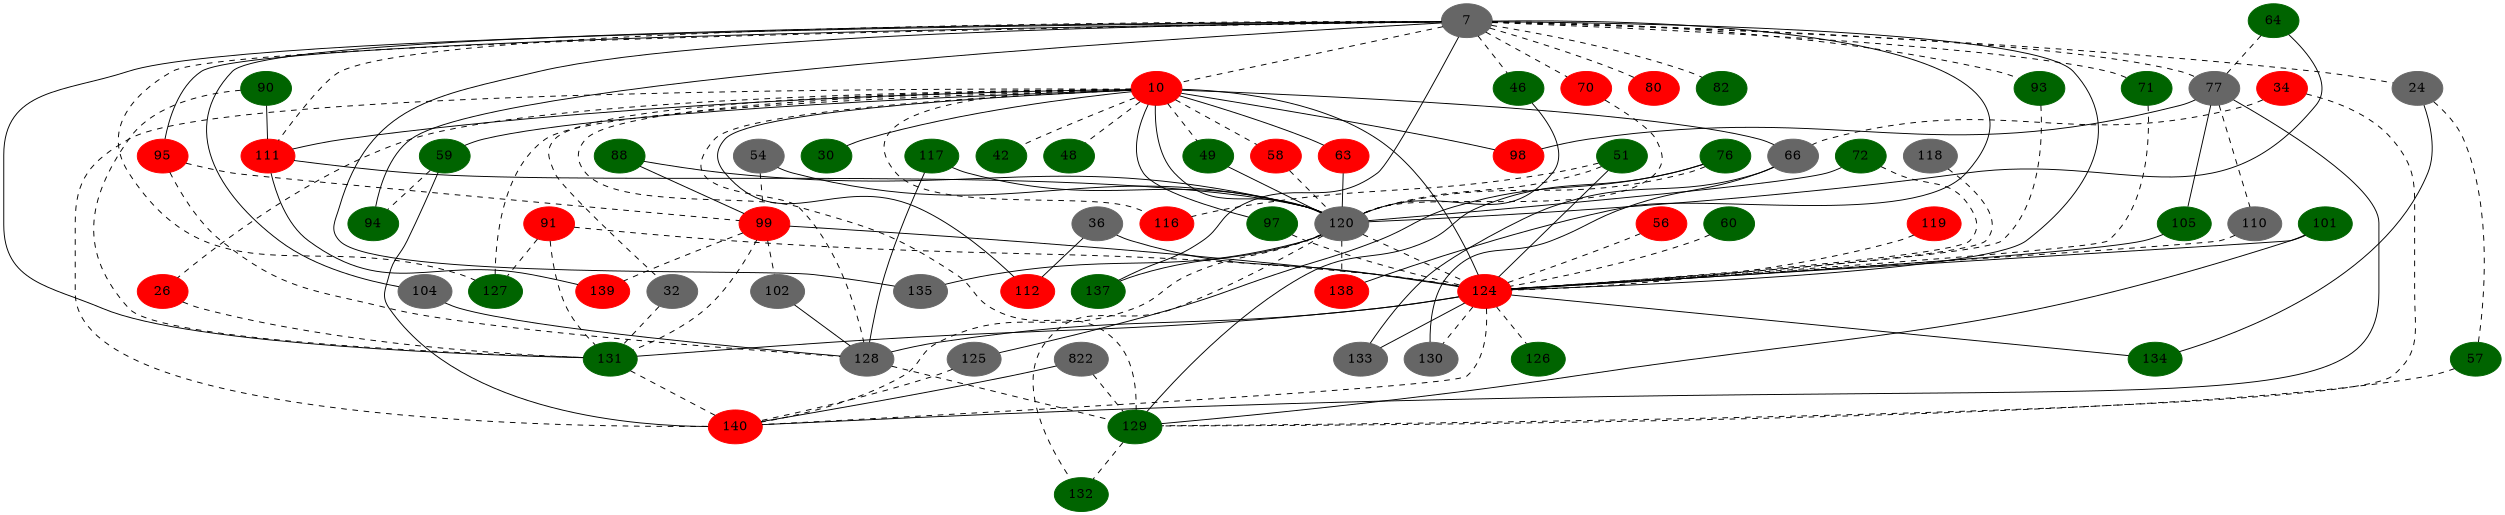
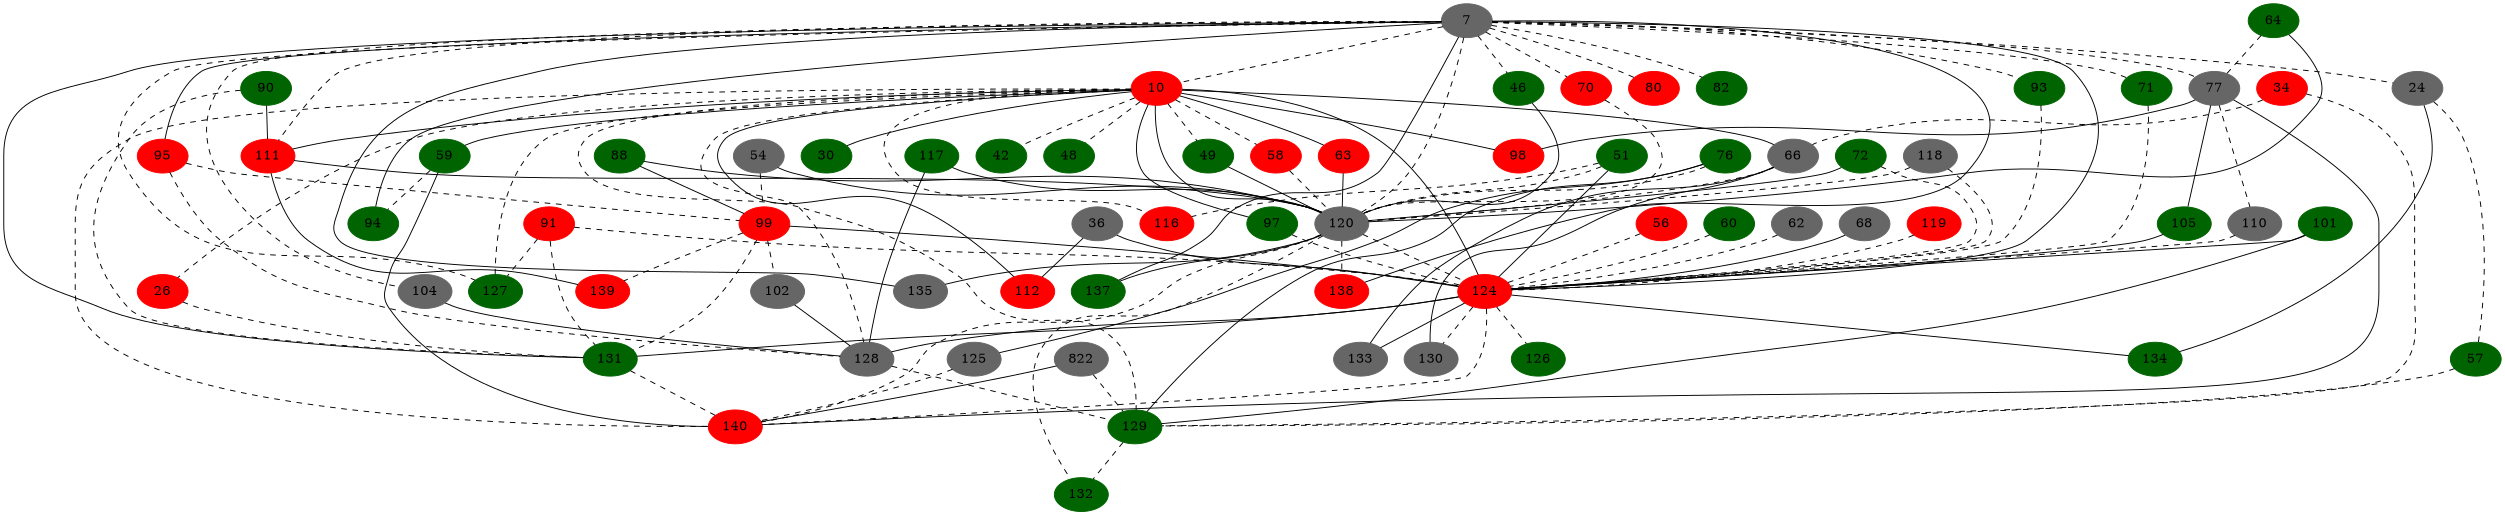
edge "7" -- "104": style solid -> dashed
edge "7" -- "120": added
edge "118" -- "120": added
edge "66" -- "120": added
node "62": added
node "68": added
node "32": removed
